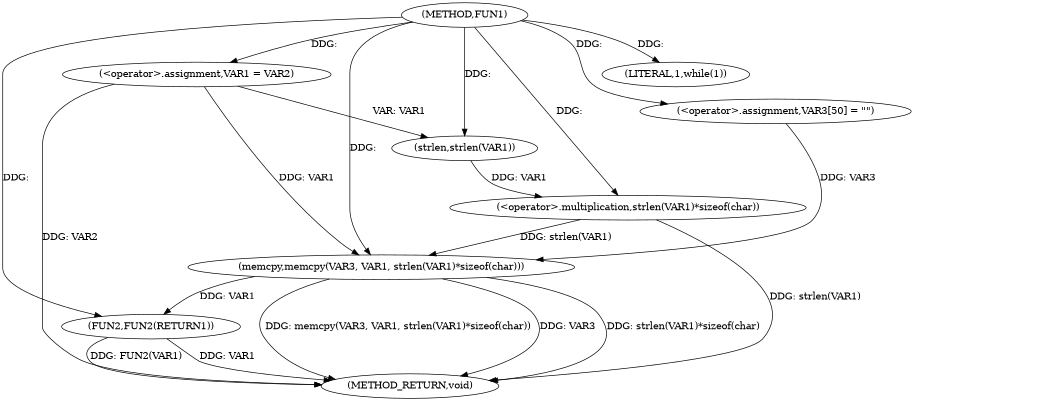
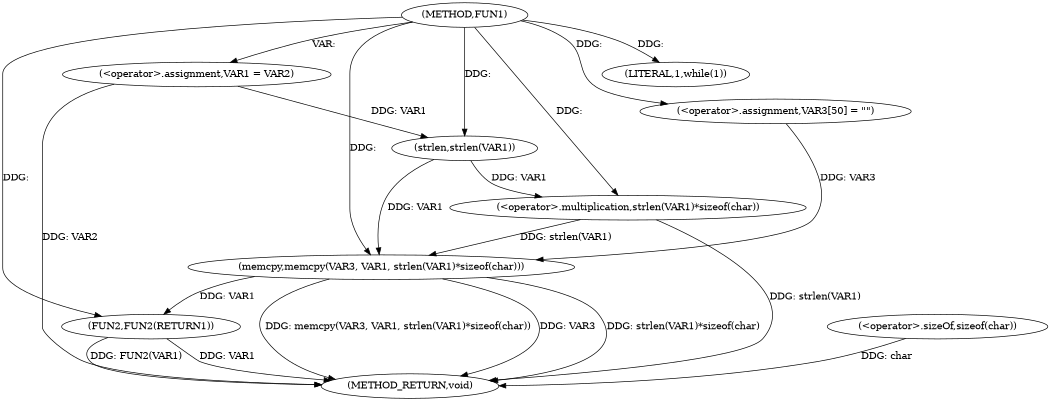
edge "(METHOD,FUN1)" -> "(<operator>.assignment,VAR1 = VAR2)": label "DDG: " -> "VAR: "
edge "(<operator>.assignment,VAR1 = VAR2)" -> "(strlen,strlen(VAR1))": label "VAR: VAR1" -> "DDG: VAR1"
edge "(<operator>.assignment,VAR1 = VAR2)" -> "(memcpy,memcpy(VAR3, VAR1, strlen(VAR1)*sizeof(char)))": now "(strlen,strlen(VAR1))" -> "(memcpy,memcpy(VAR3, VAR1, strlen(VAR1)*sizeof(char)))"
node "(<operator>.sizeOf,sizeof(char))": added
